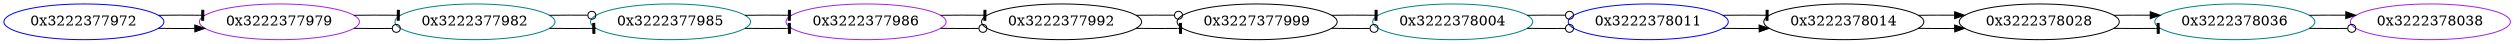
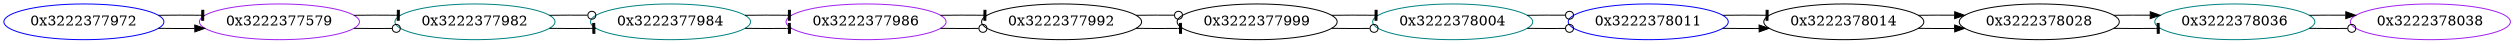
node "0x3222377979": label "0x3222377979" -> "0x3222377579"
node "0x3222377985": label "0x3222377985" -> "0x3222377984"
node "0x3227377999": label "0x3227377999" -> "0x3222377999"
